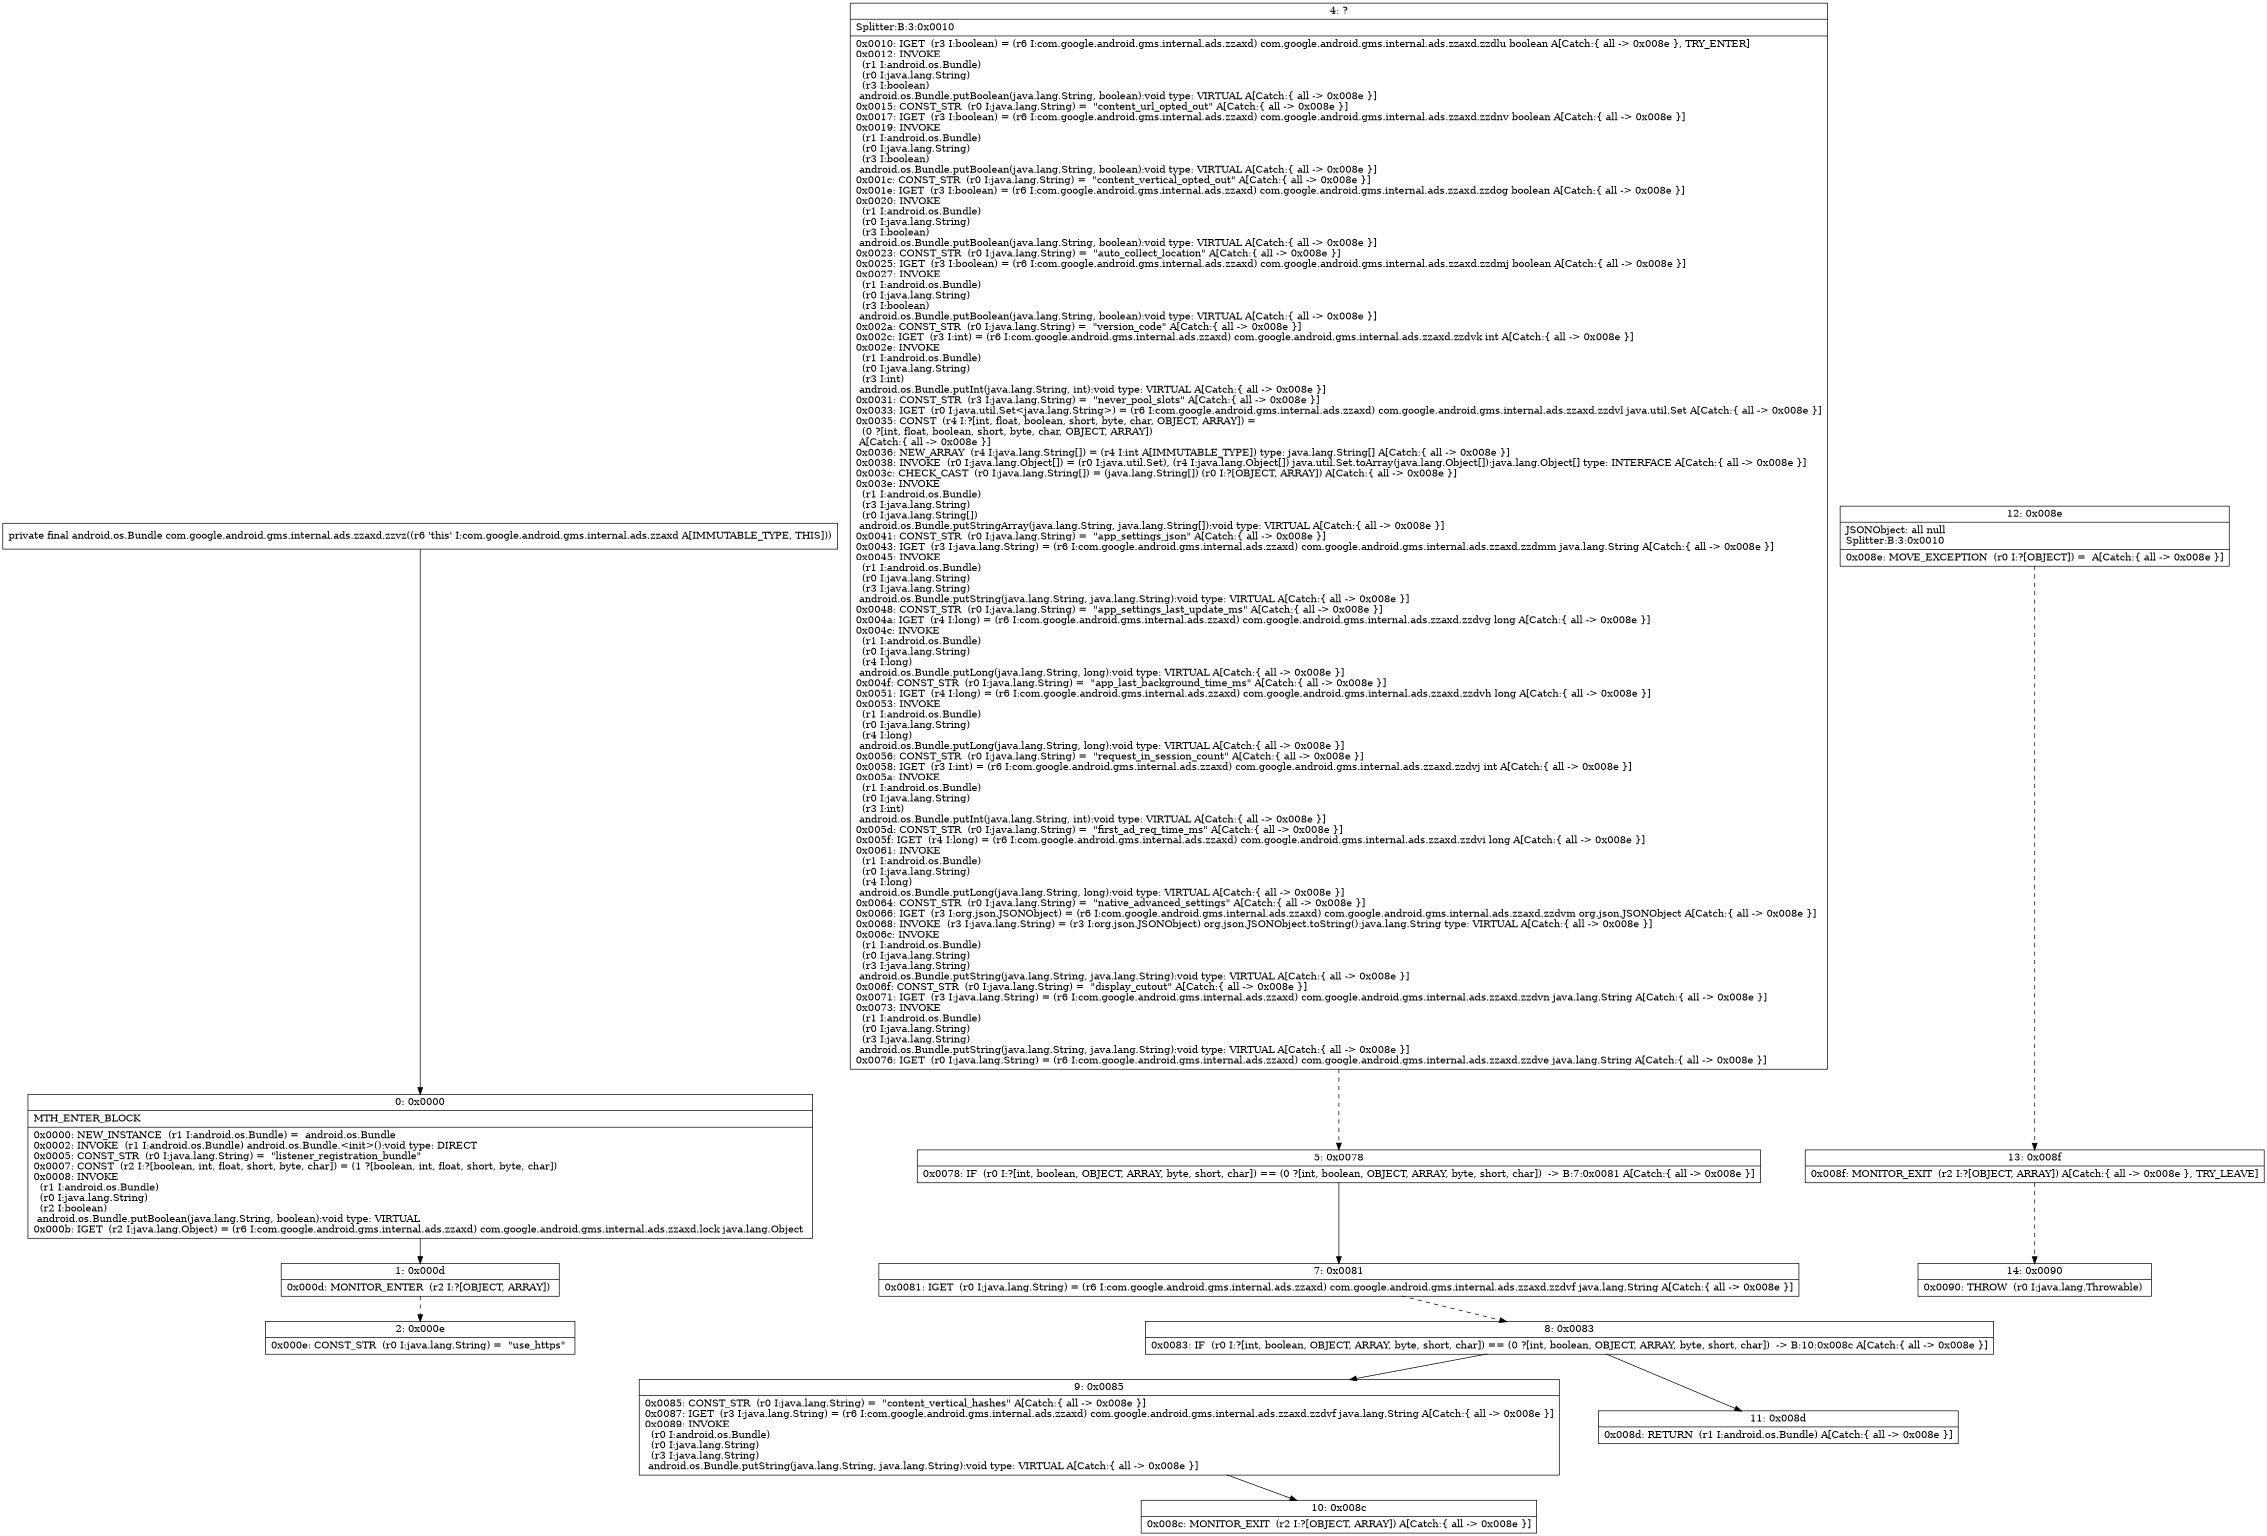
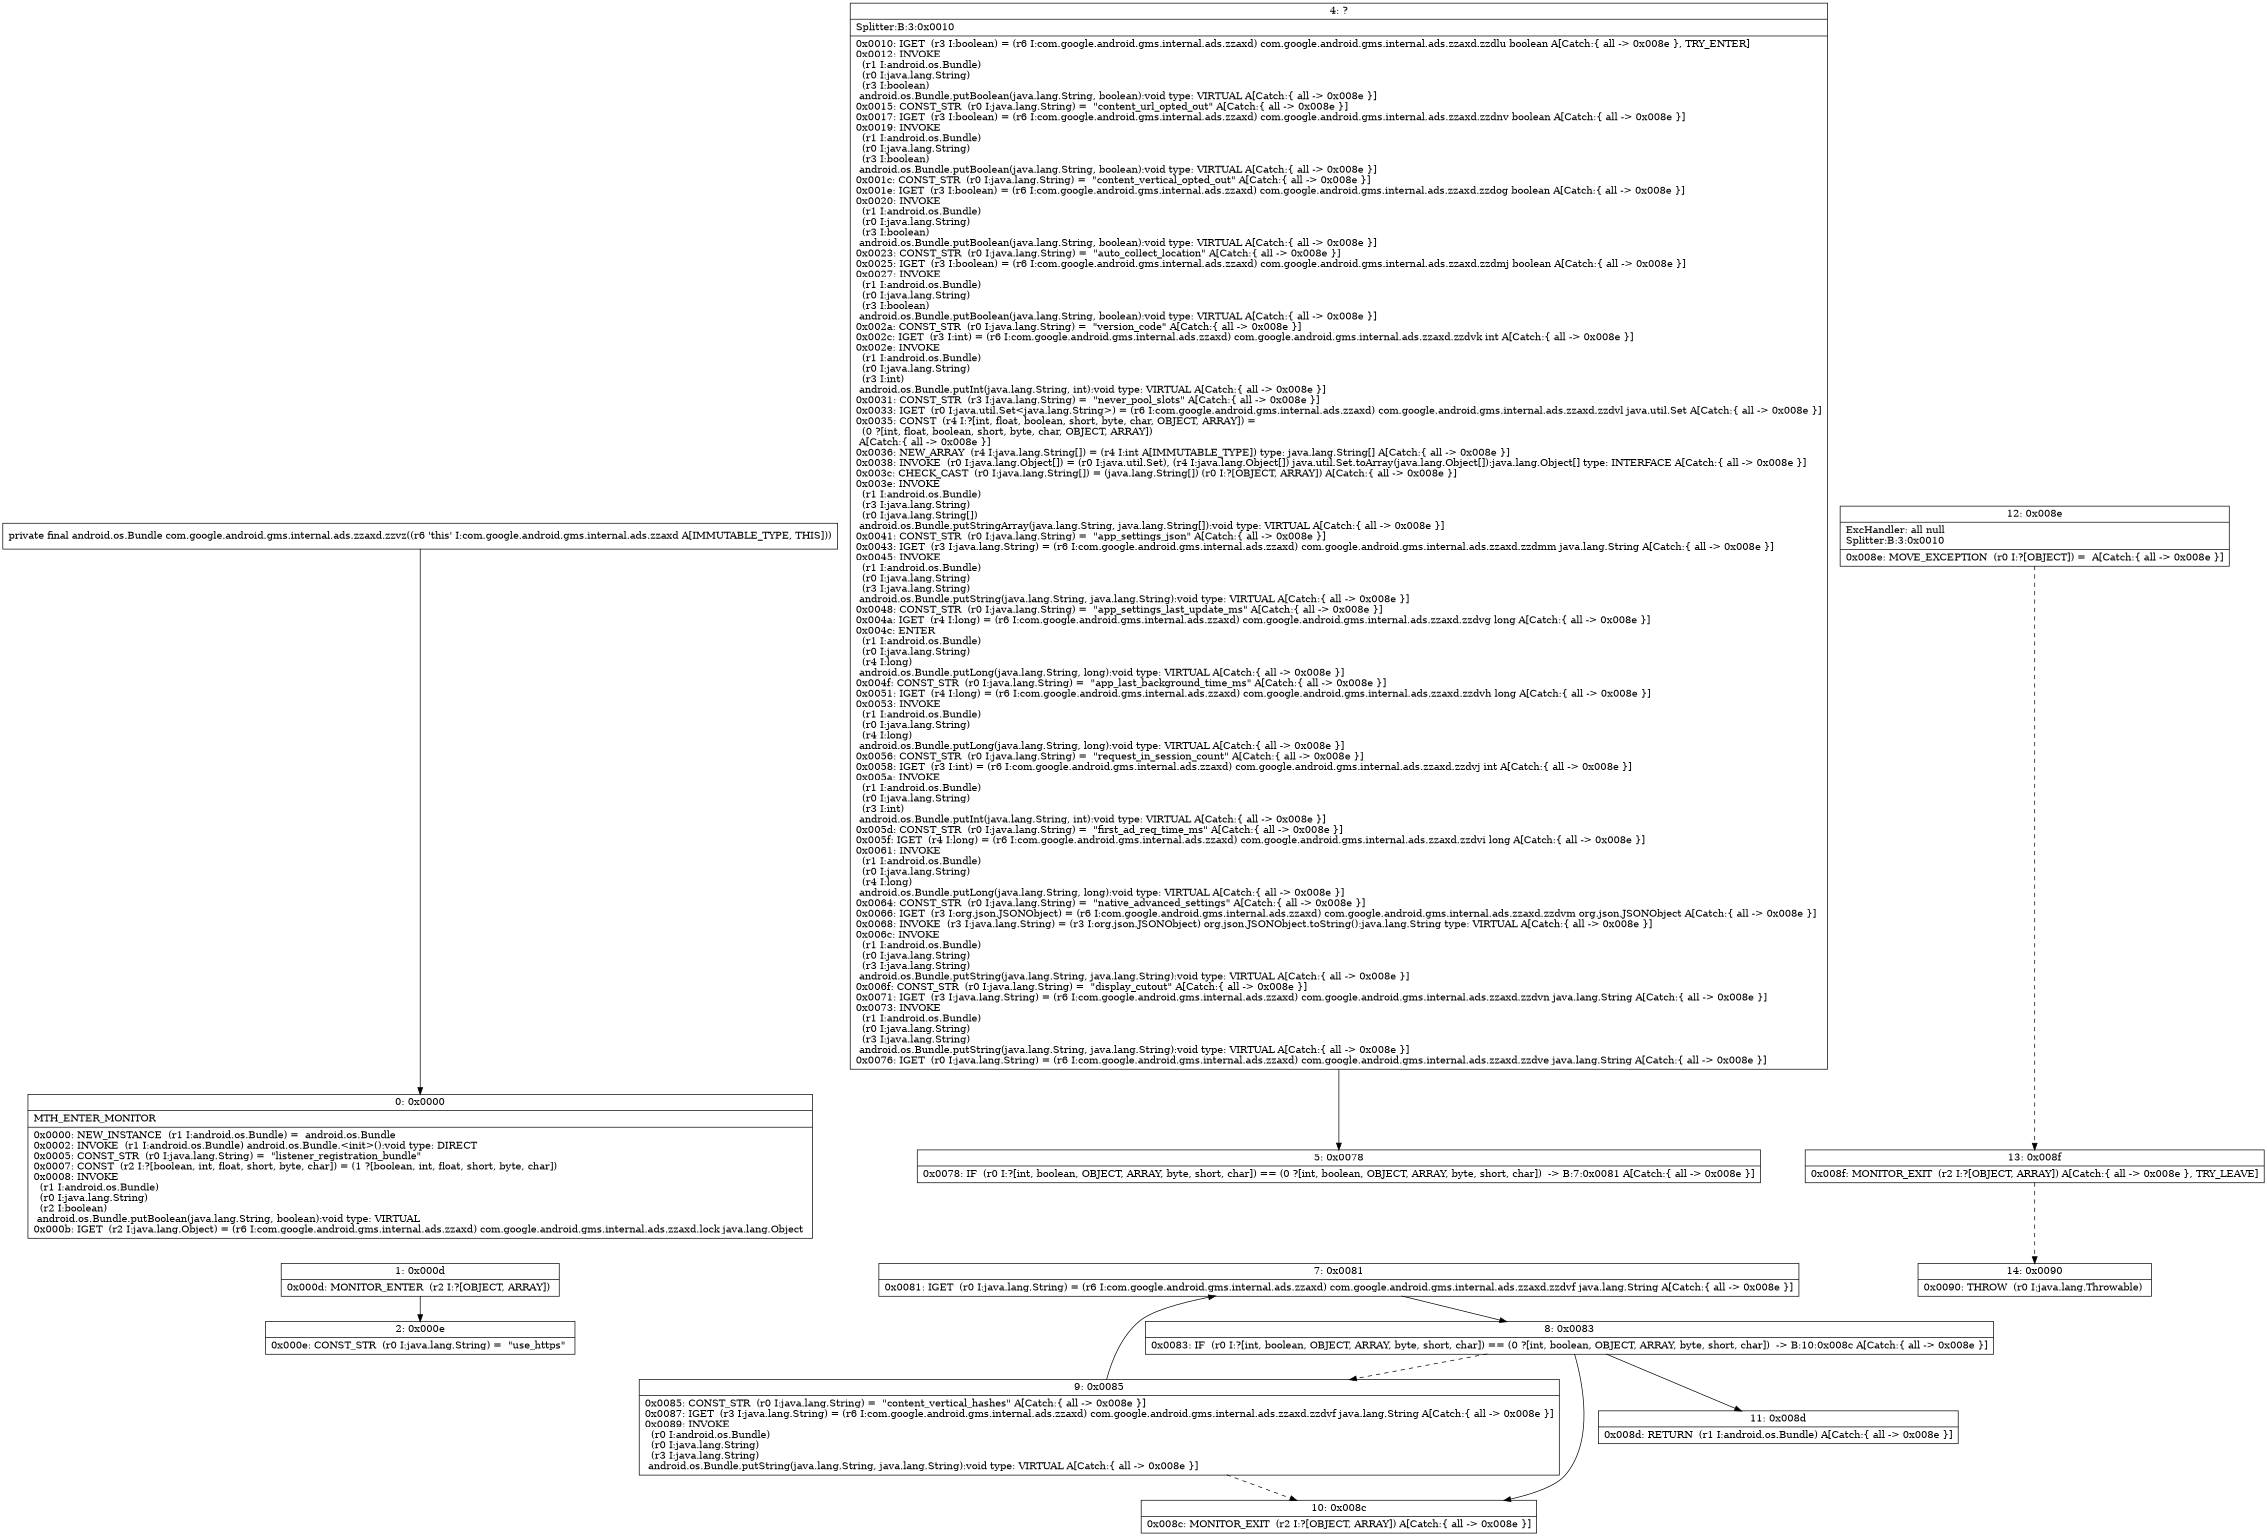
node "12: 0x008e": text "JSONObject: all null" -> "ExcHandler: all null"
node "4: ?": text "0x004c: INVOKE" -> "0x004c: ENTER"
edge "4: ?" -> "5: 0x0078": style dashed -> solid
node "0: 0x0000": text "MTH_ENTER_BLOCK" -> "MTH_ENTER_MONITOR"
edge "5: 0x0078" -> "7: 0x0081": now "9: 0x0085" -> "7: 0x0081"
edge "0: 0x0000" -> "1: 0x000d": removed
edge "1: 0x000d" -> "2: 0x000e": style dashed -> solid
edge "7: 0x0081" -> "8: 0x0083": style dashed -> solid
edge "8: 0x0083" -> "9: 0x0085": style solid -> dashed
edge "8: 0x0083" -> "10: 0x008c": added
edge "9: 0x0085" -> "10: 0x008c": style solid -> dashed
